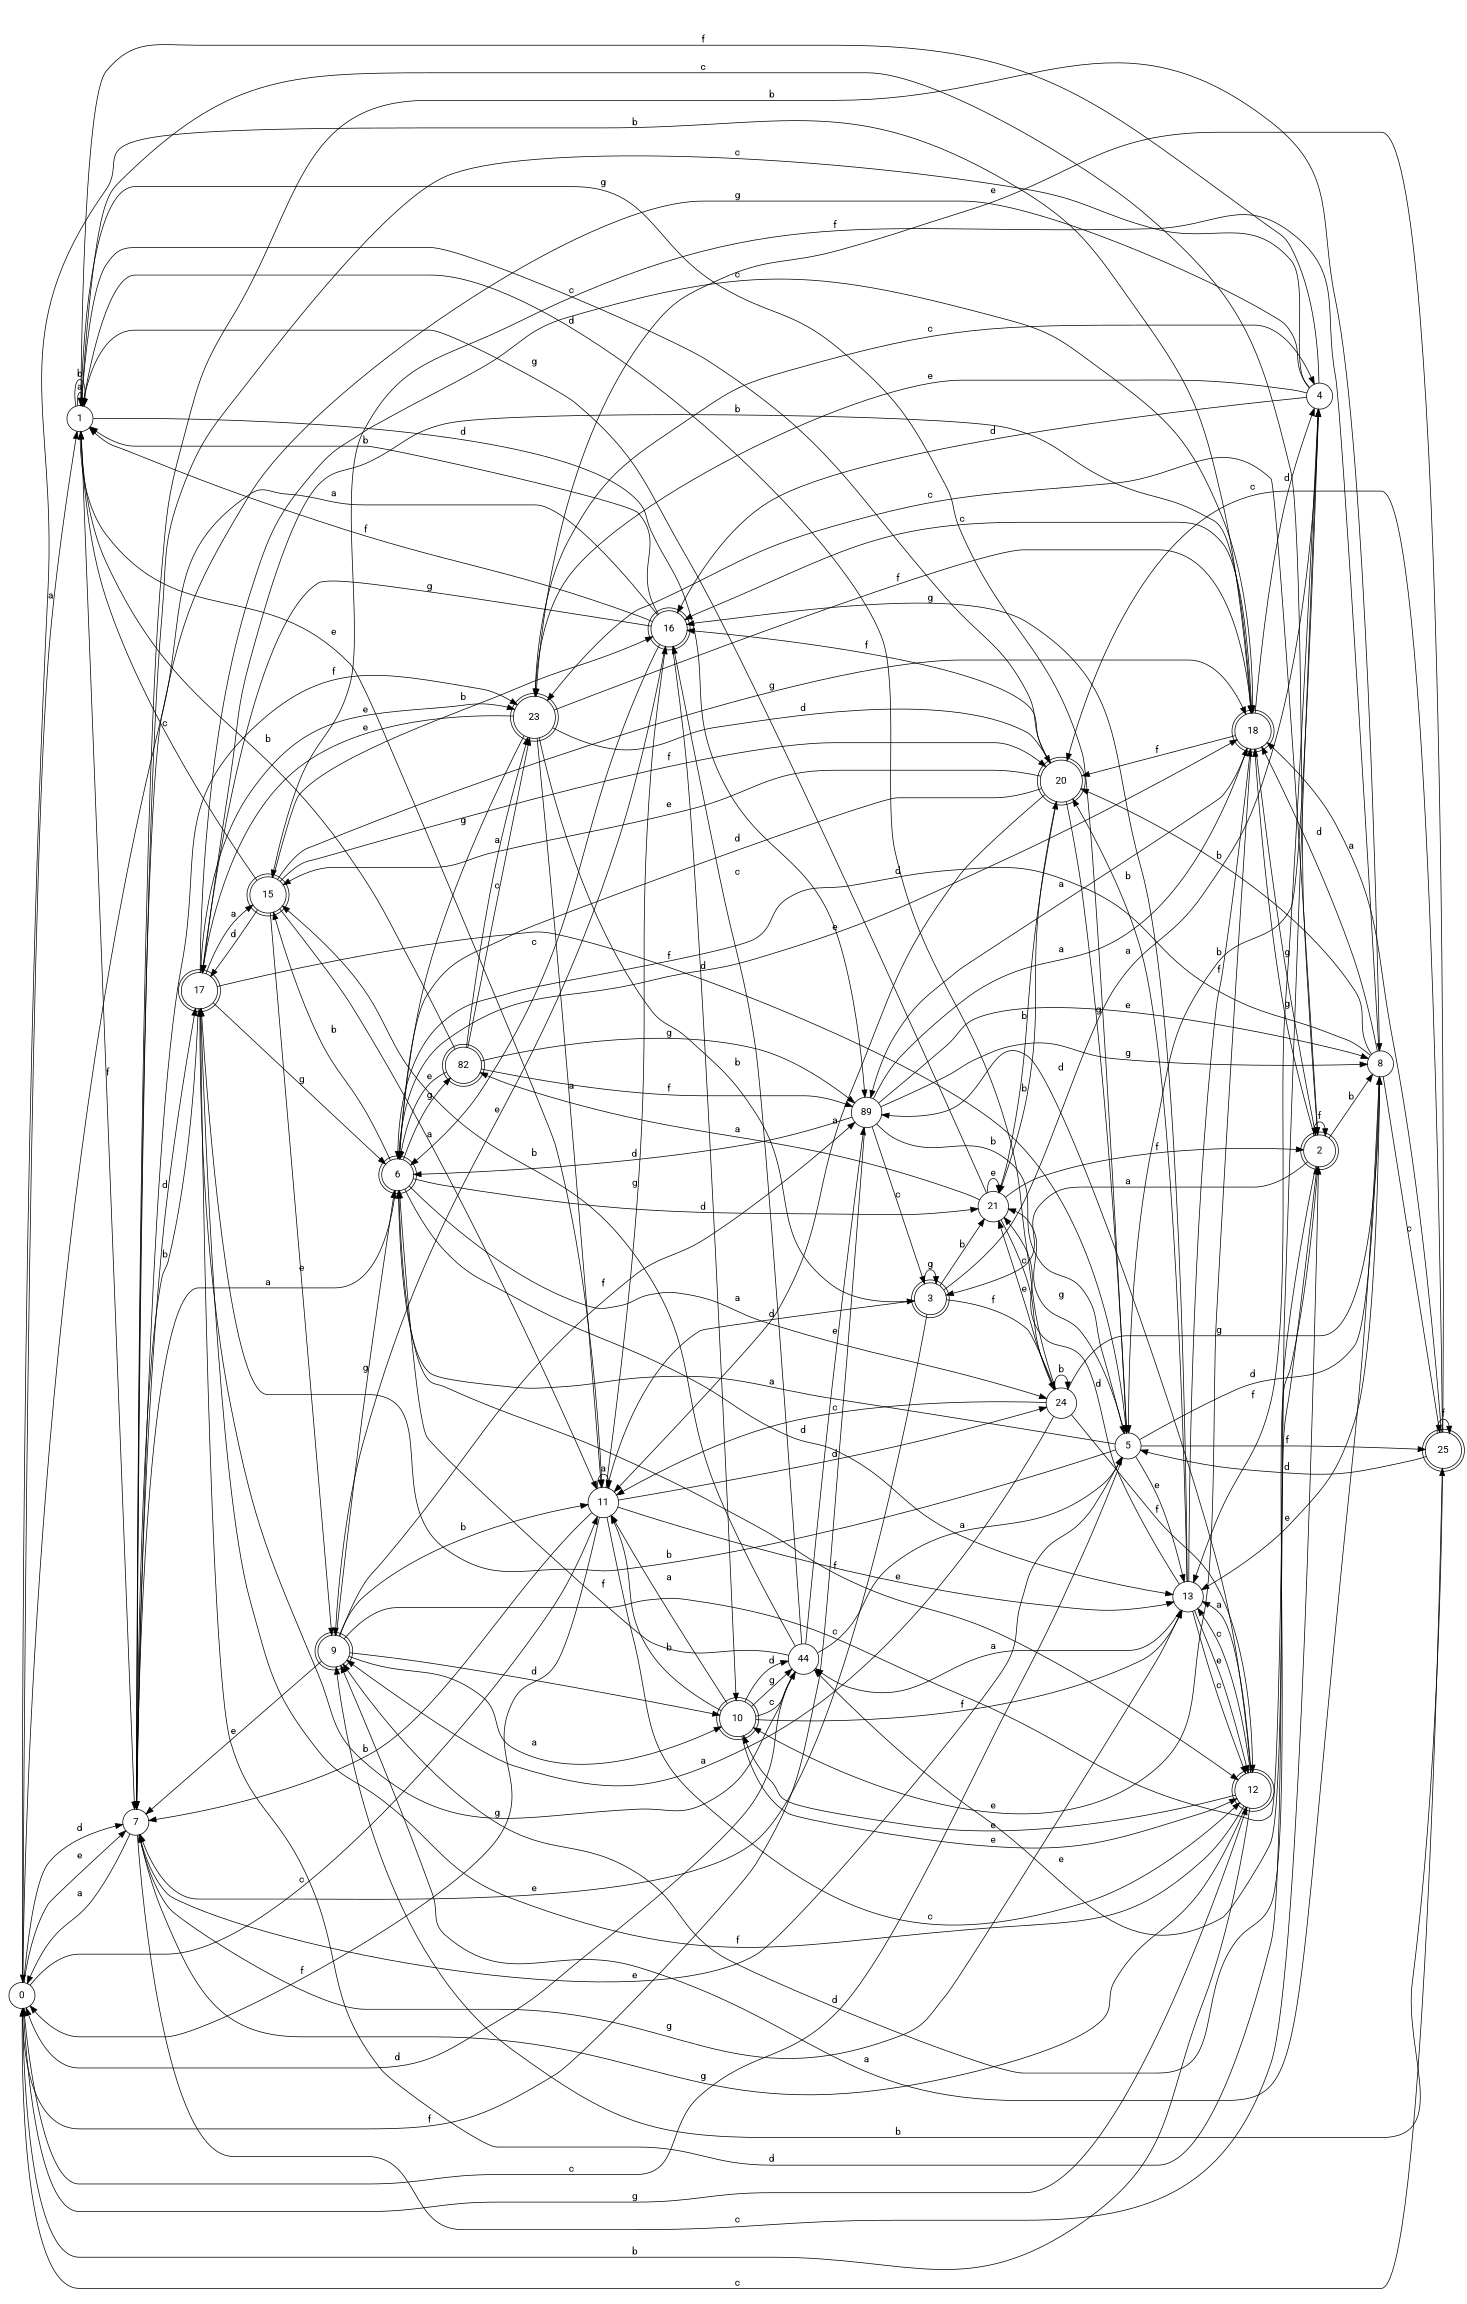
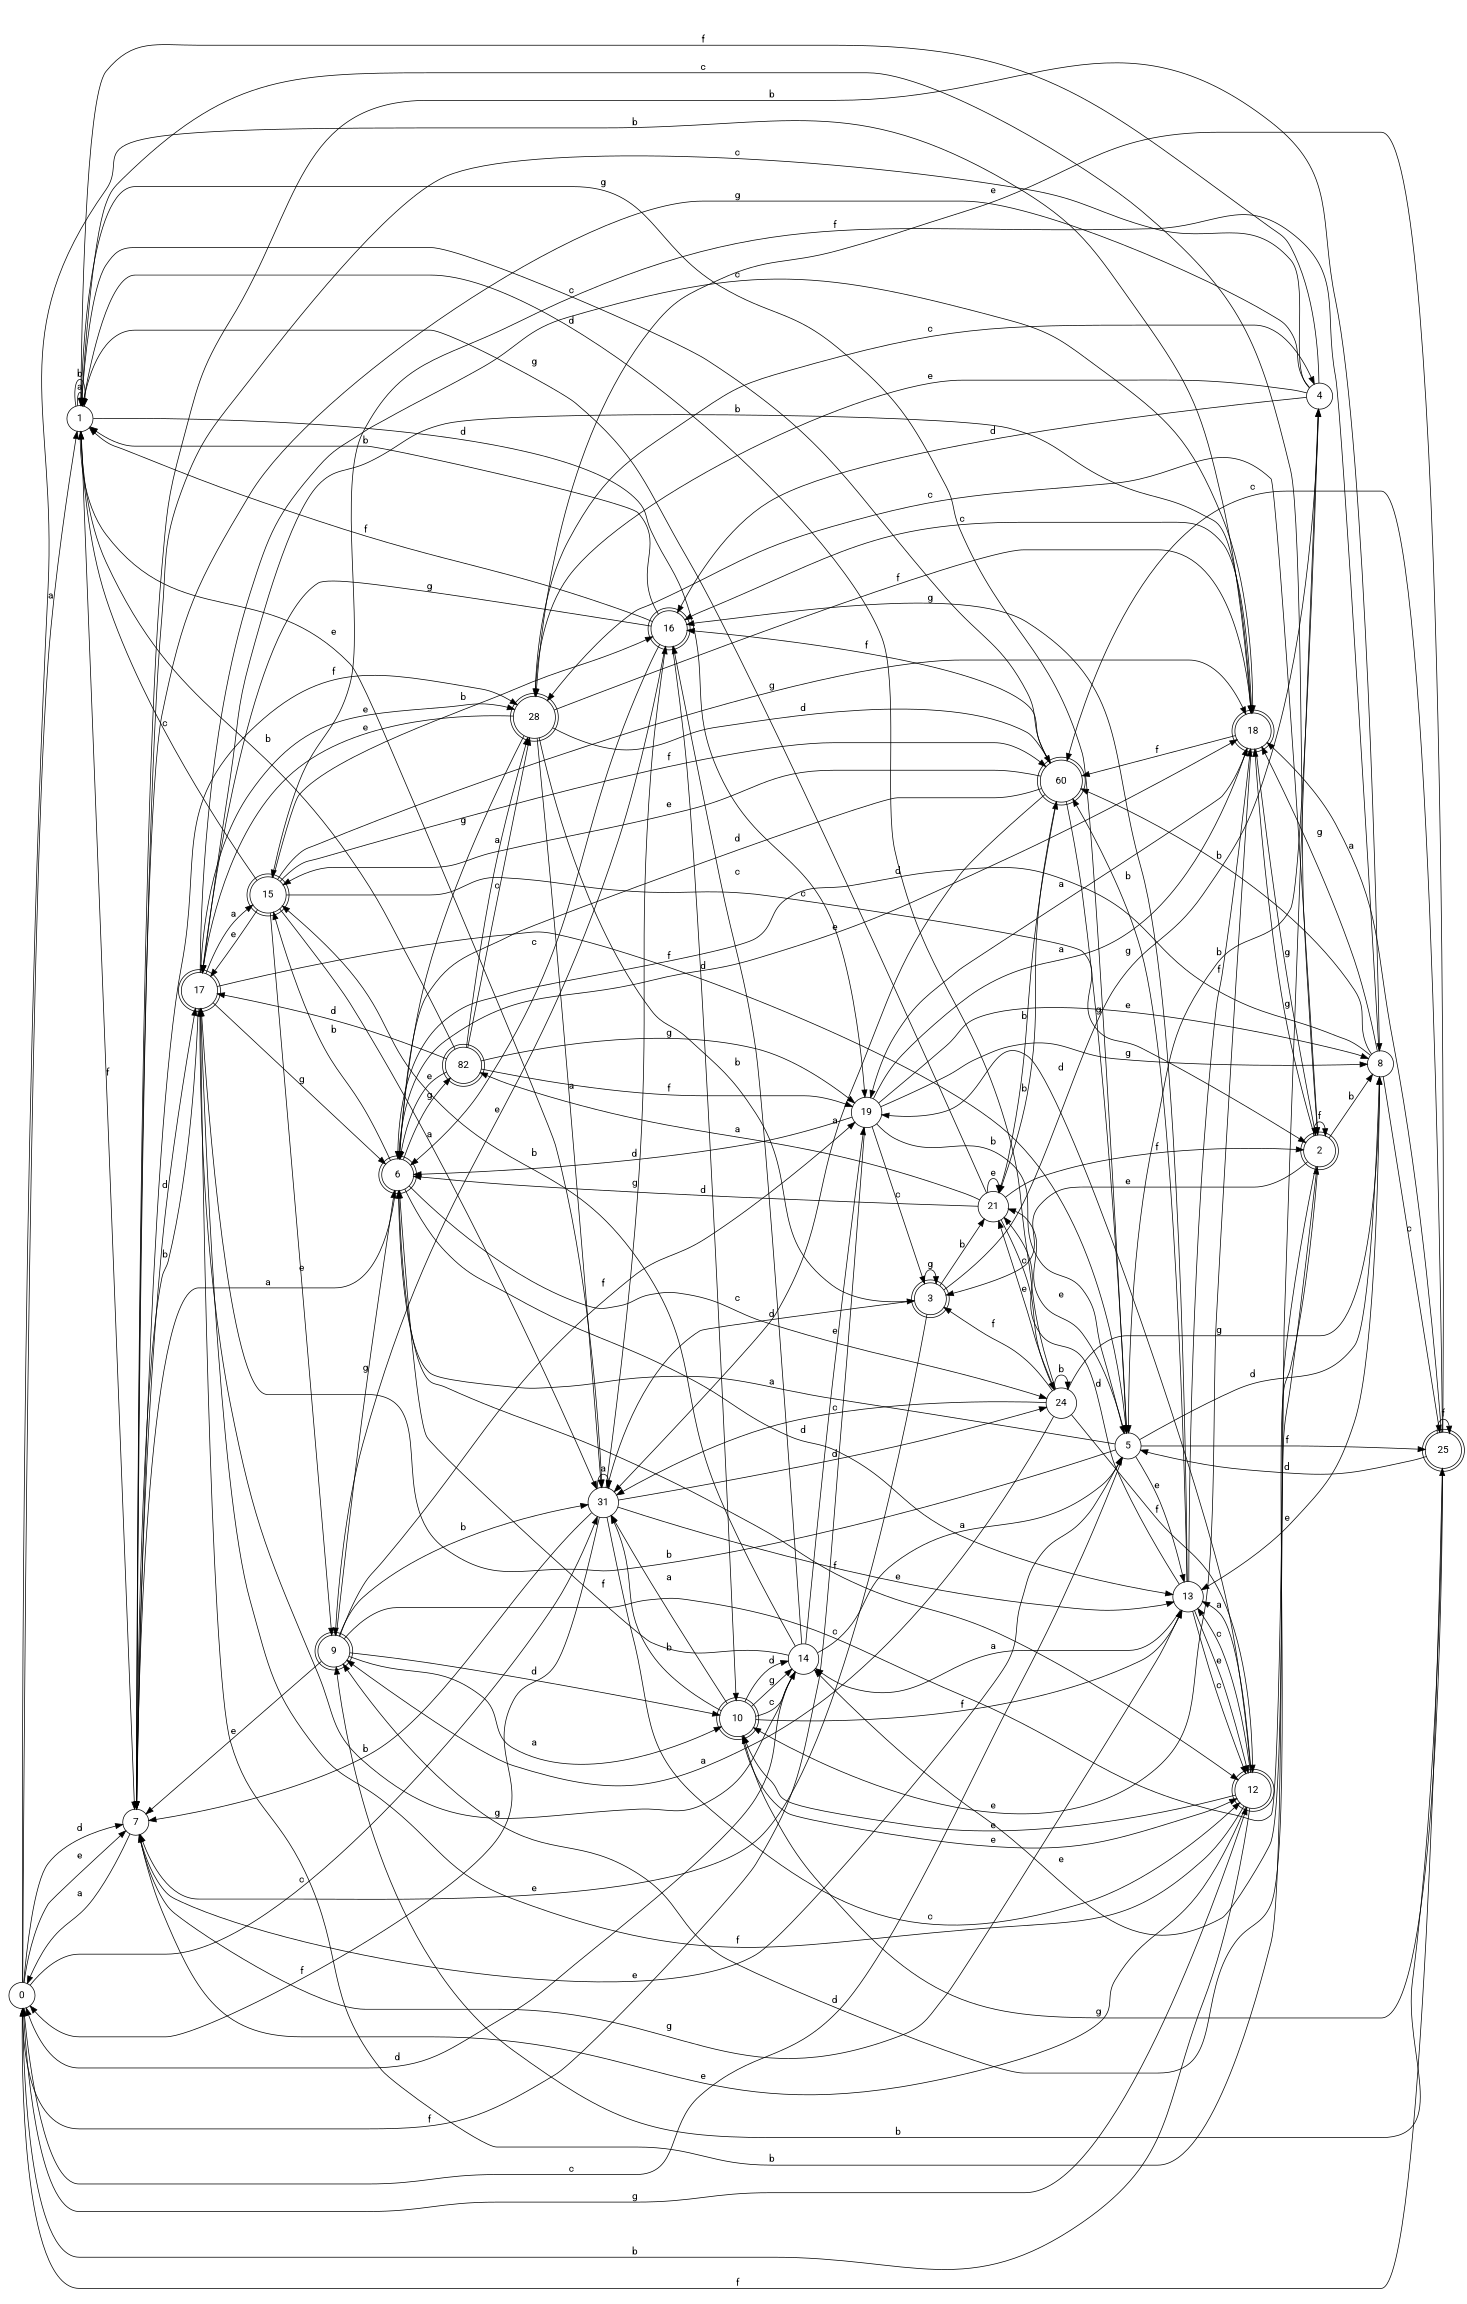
edge "18" -> "4": removed, label "d"
node "23": label "23" -> "28"
node "20": label "20" -> "60"
edge "8" -> "18": label "d" -> "g"
edge "15" -> "17": label "d" -> "e"
edge "4" -> "13": removed, label "f"
edge "16" -> "0": removed, label "a"
edge "3" -> "4": label "a" -> "g"
edge "82" -> "17": added, label "d"
node "89": label "89" -> "19"
edge "2" -> "3": label "a" -> "e"
edge "6" -> "21": reversed
edge "5" -> "21": label "g" -> "e"
edge "6" -> "24": label "a" -> "c"
edge "3" -> "24": reversed
node "11": label "11" -> "31"
node "44": label "44" -> "14"
edge "25" -> "10": added, label "g"
edge "12" -> "7": label "g" -> "e"
edge "8" -> "9": removed, label "a"
edge "17" -> "2": label "d" -> "b"
edge "7" -> "2": now "15" -> "2"
edge "0" -> "25": label "c" -> "f"
